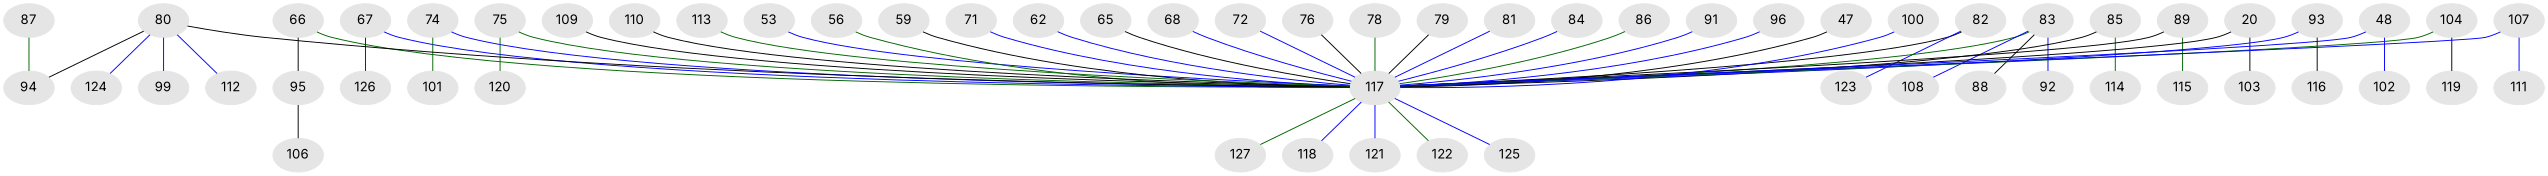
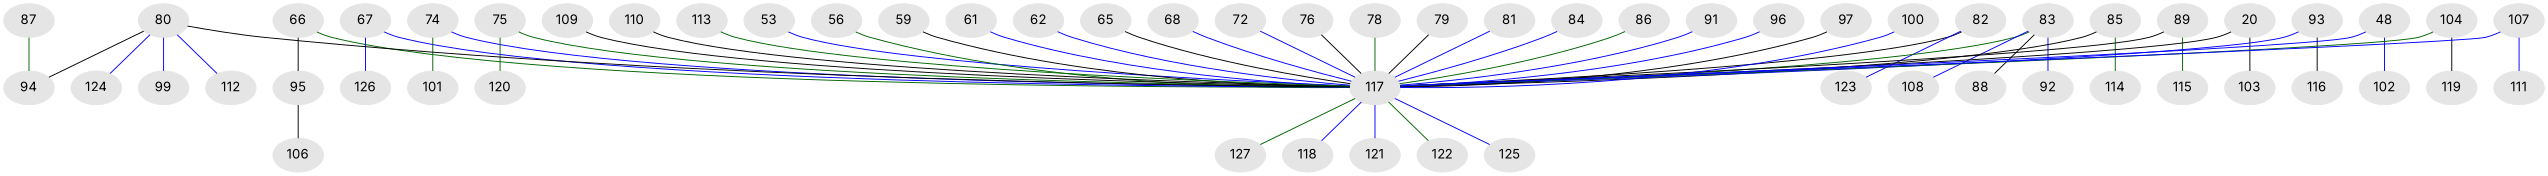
node "71": label "71" -> "61"
node "47": label "47" -> "97"
